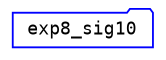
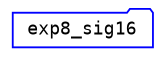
node "exp8_sig10": label "exp8_sig10" -> "exp8_sig16"
